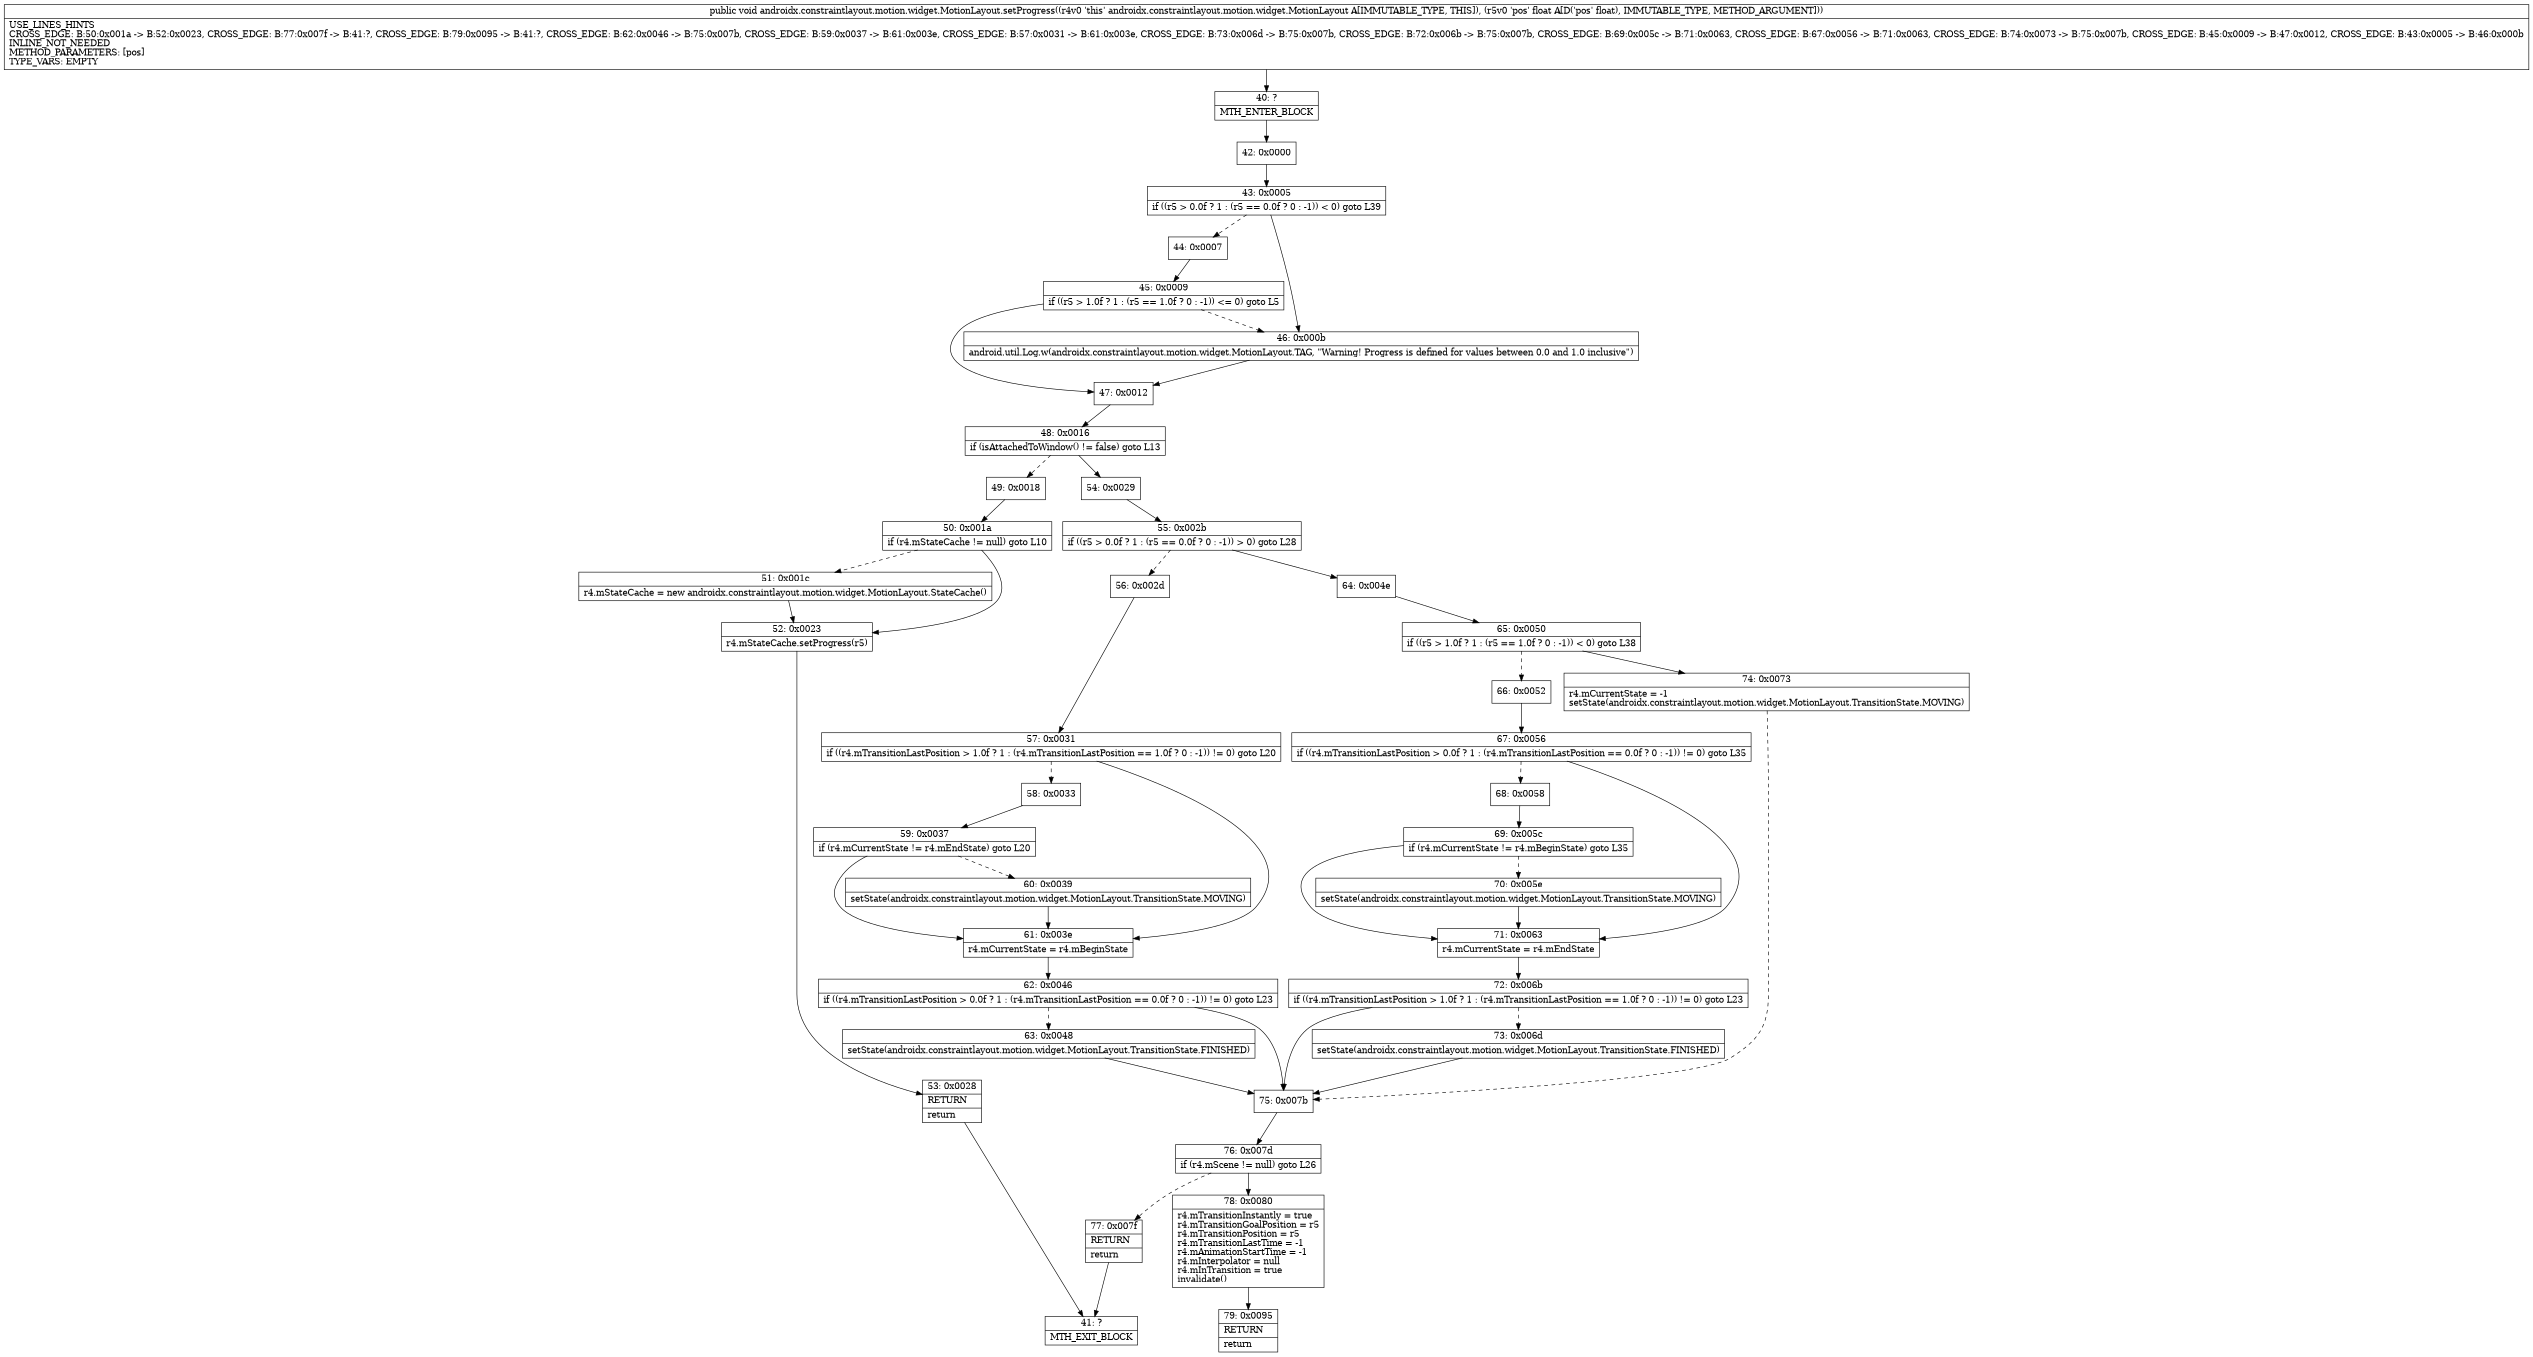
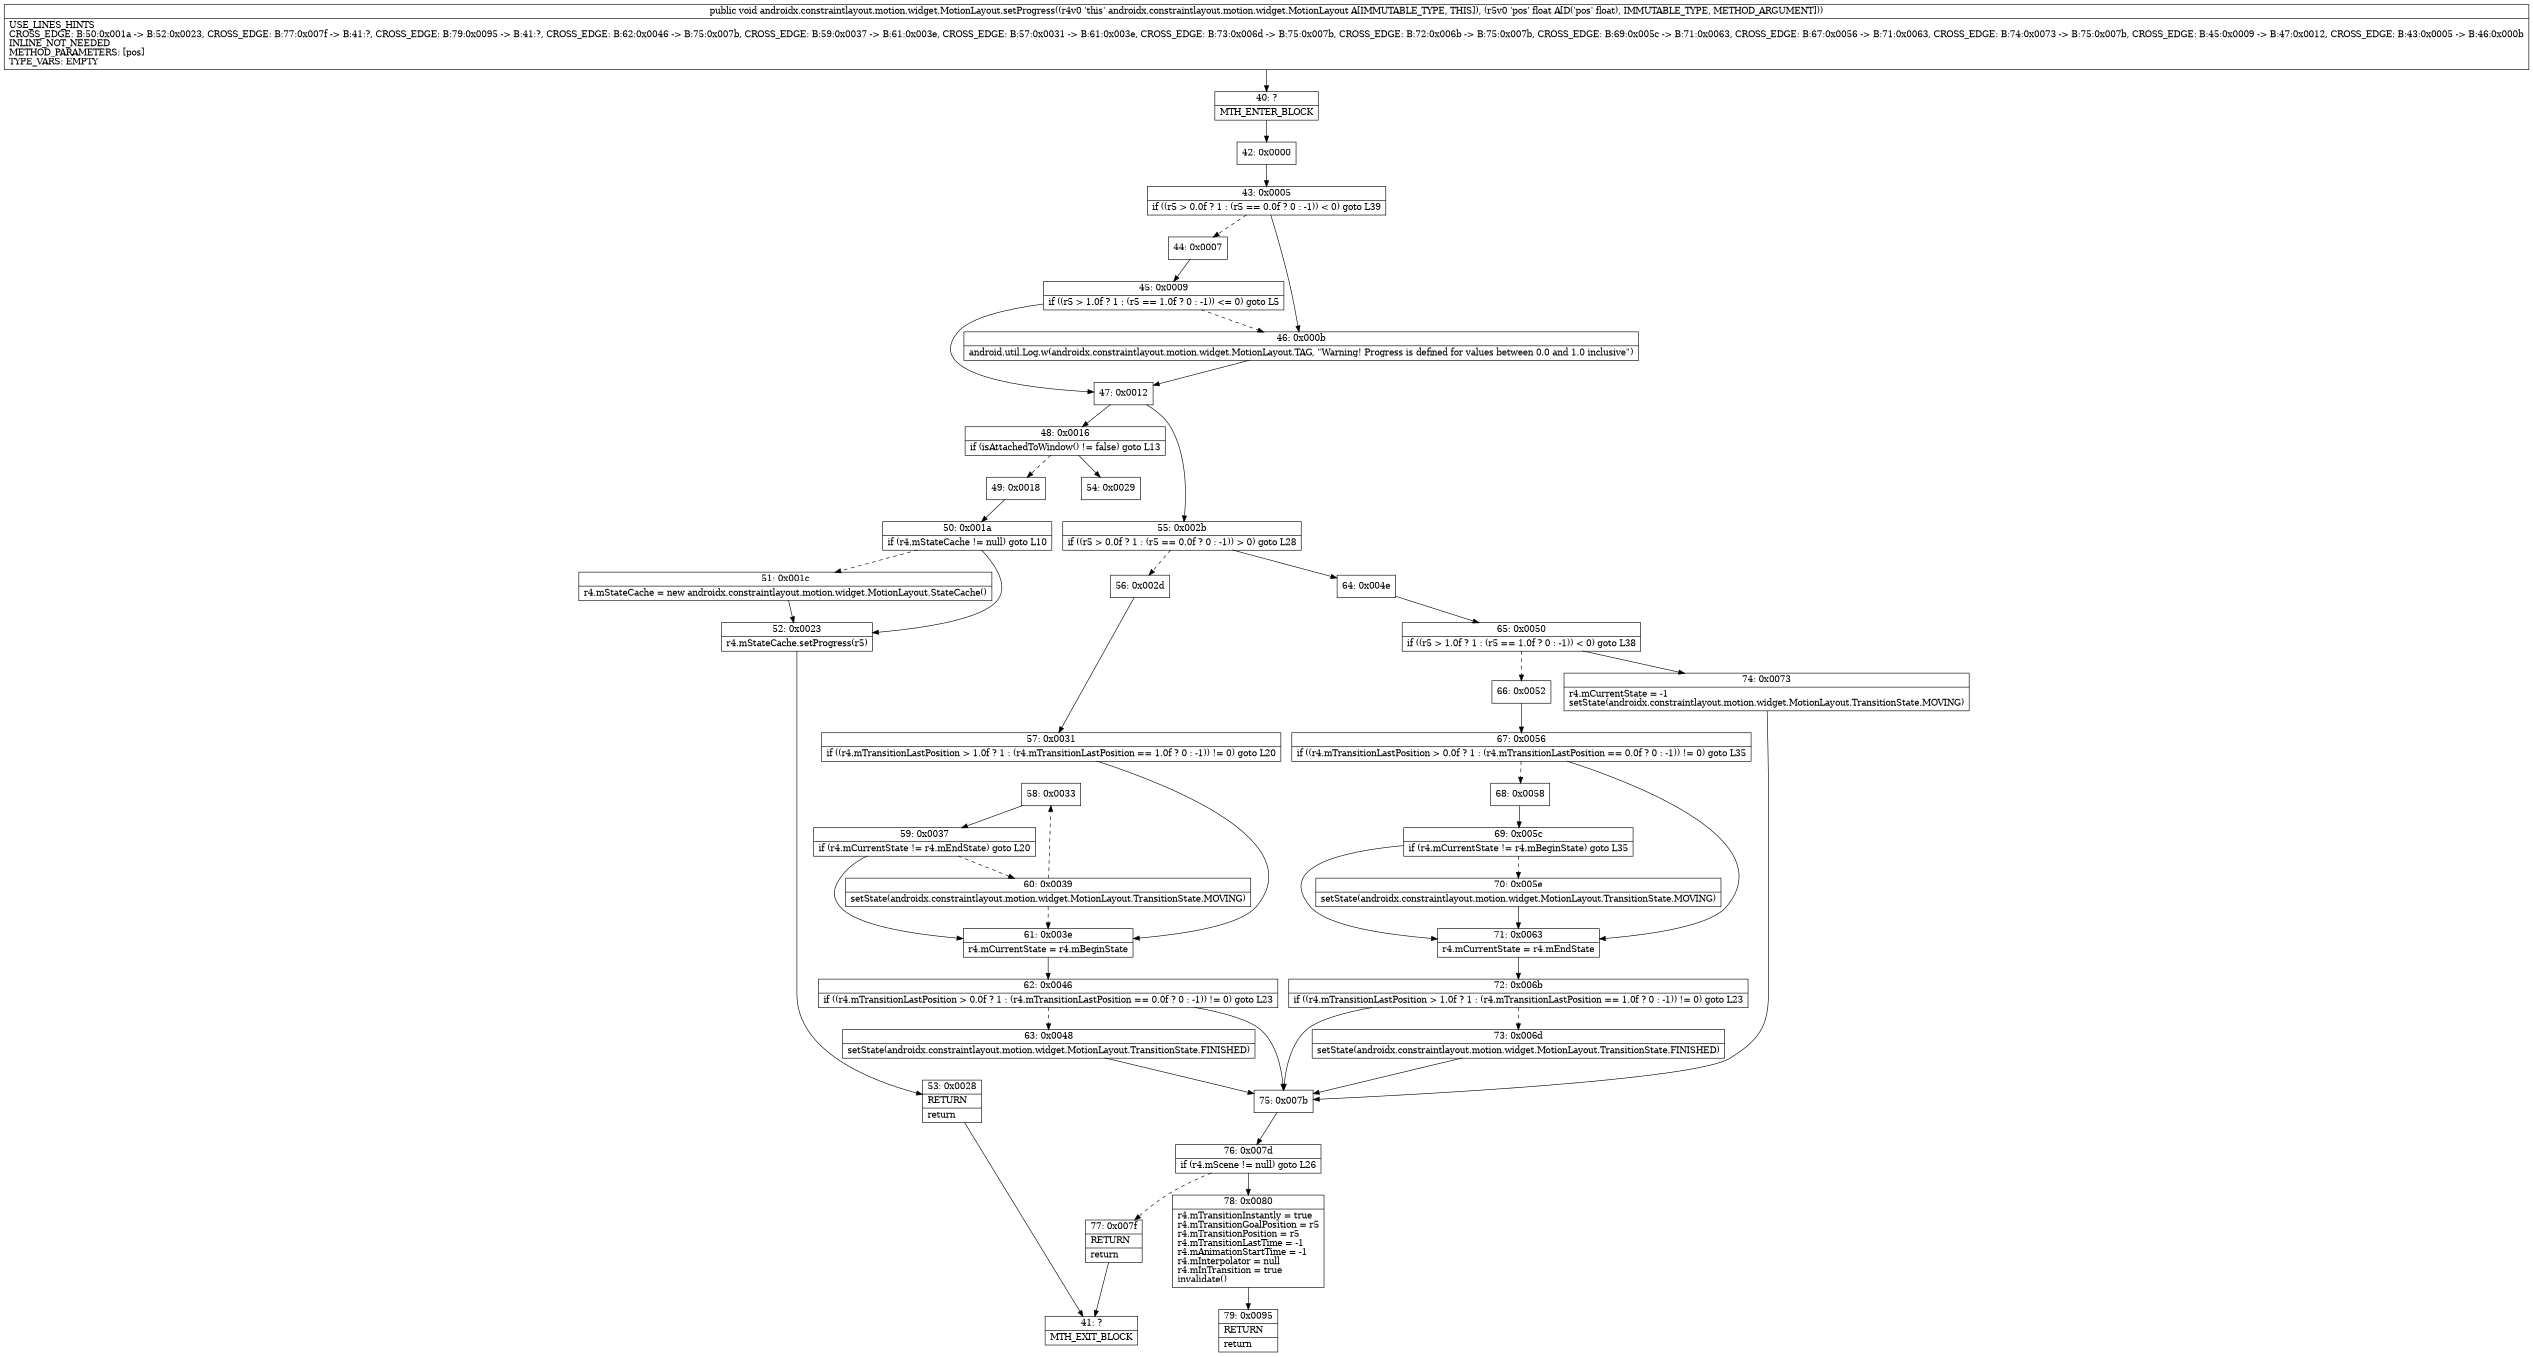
edge "54: 0x0029" -> "55: 0x002b": now "47: 0x0012" -> "55: 0x002b"
edge "57: 0x0031" -> "58: 0x0033": now "60: 0x0039" -> "58: 0x0033"
edge "60: 0x0039" -> "61: 0x003e": style solid -> dashed
edge "74: 0x0073" -> "75: 0x007b": style dashed -> solid
